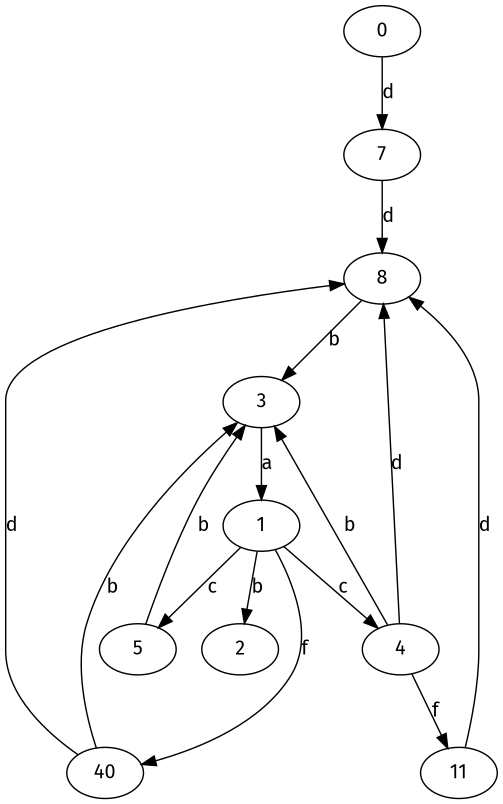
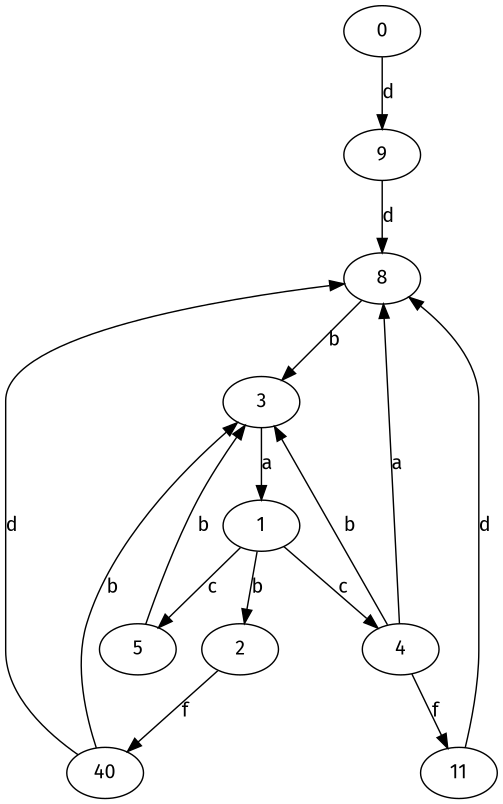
node "7": label "7" -> "9"
edge "4" -> "8": label "d" -> "a"
edge "1" -> "40": now "2" -> "40"
